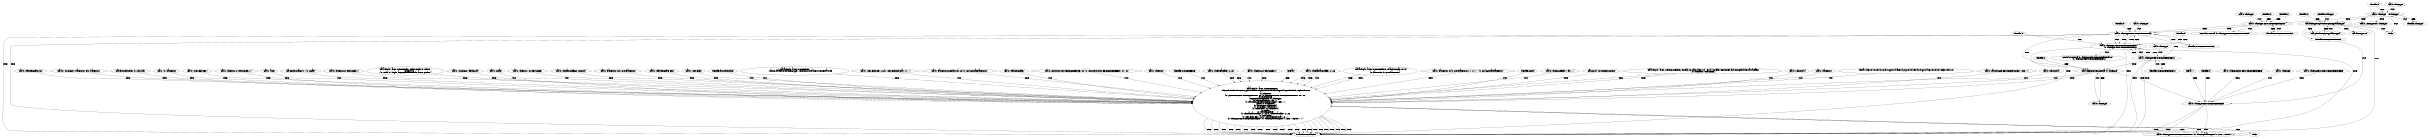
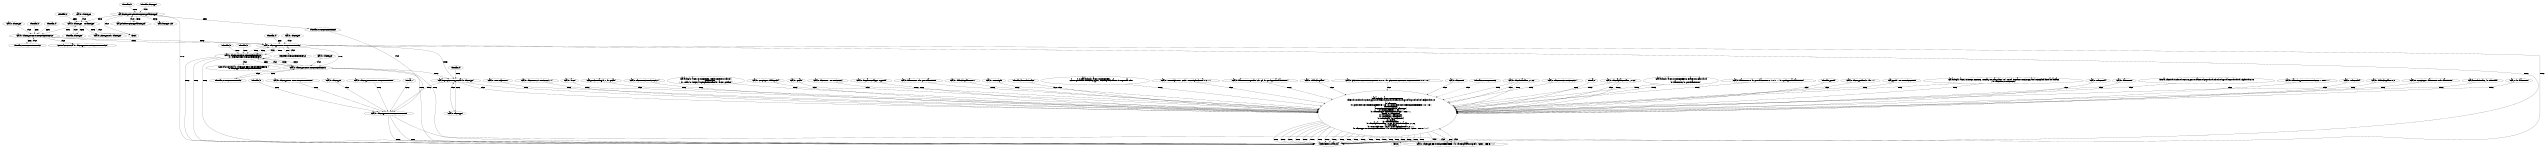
edge "(Call,h->slice_type     = slice_type)" -> "(Call,slice_type = golomb_to_pict_type[slice_type])": reversed
